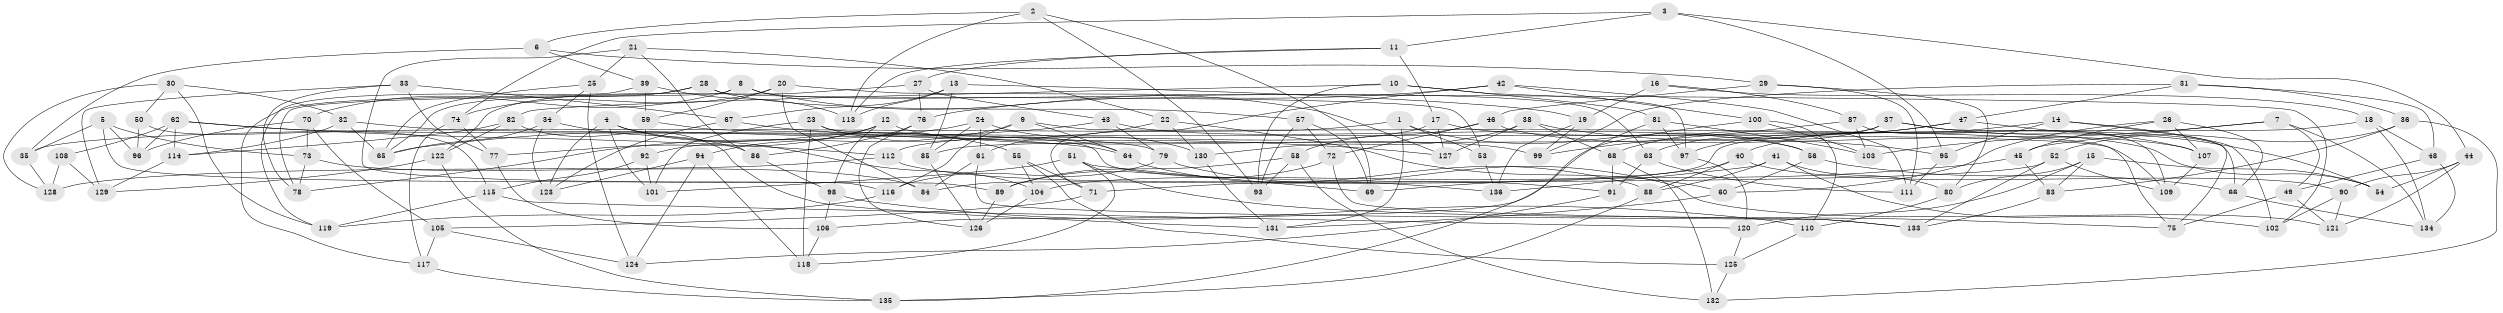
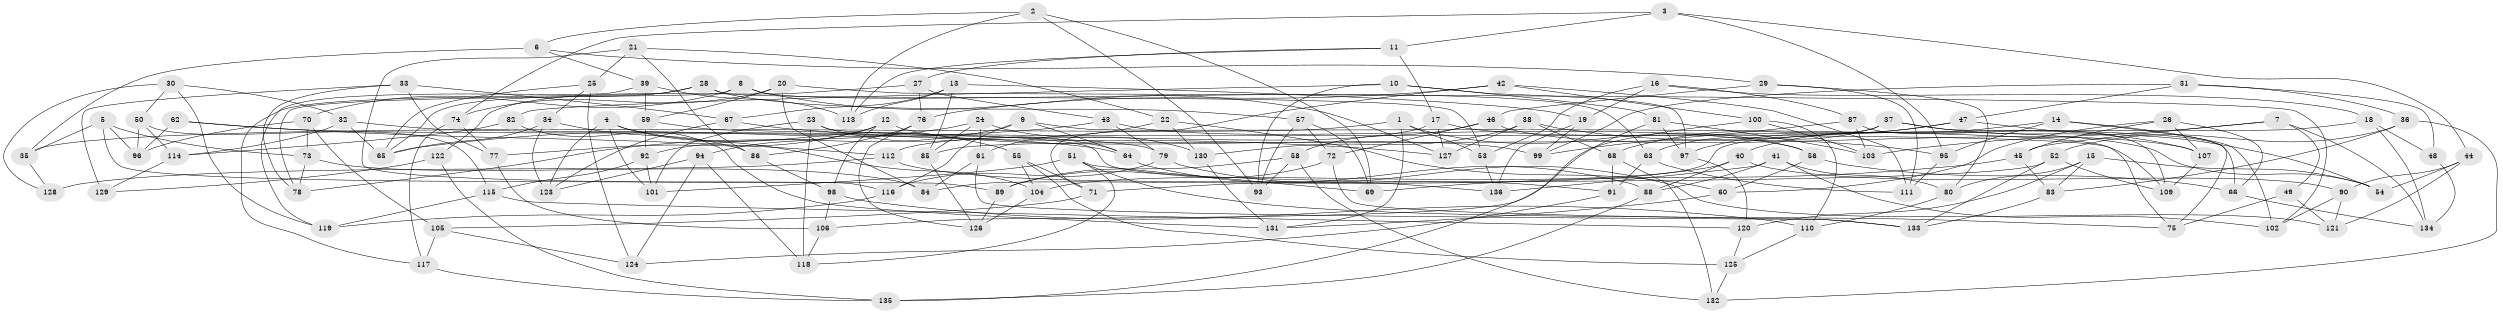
edge "16" -- "53": added
edge "62" -- "114": now "50" -- "114"
edge "82" -- "122": removed
node "108": removed
edge "48" -- "49": removed
